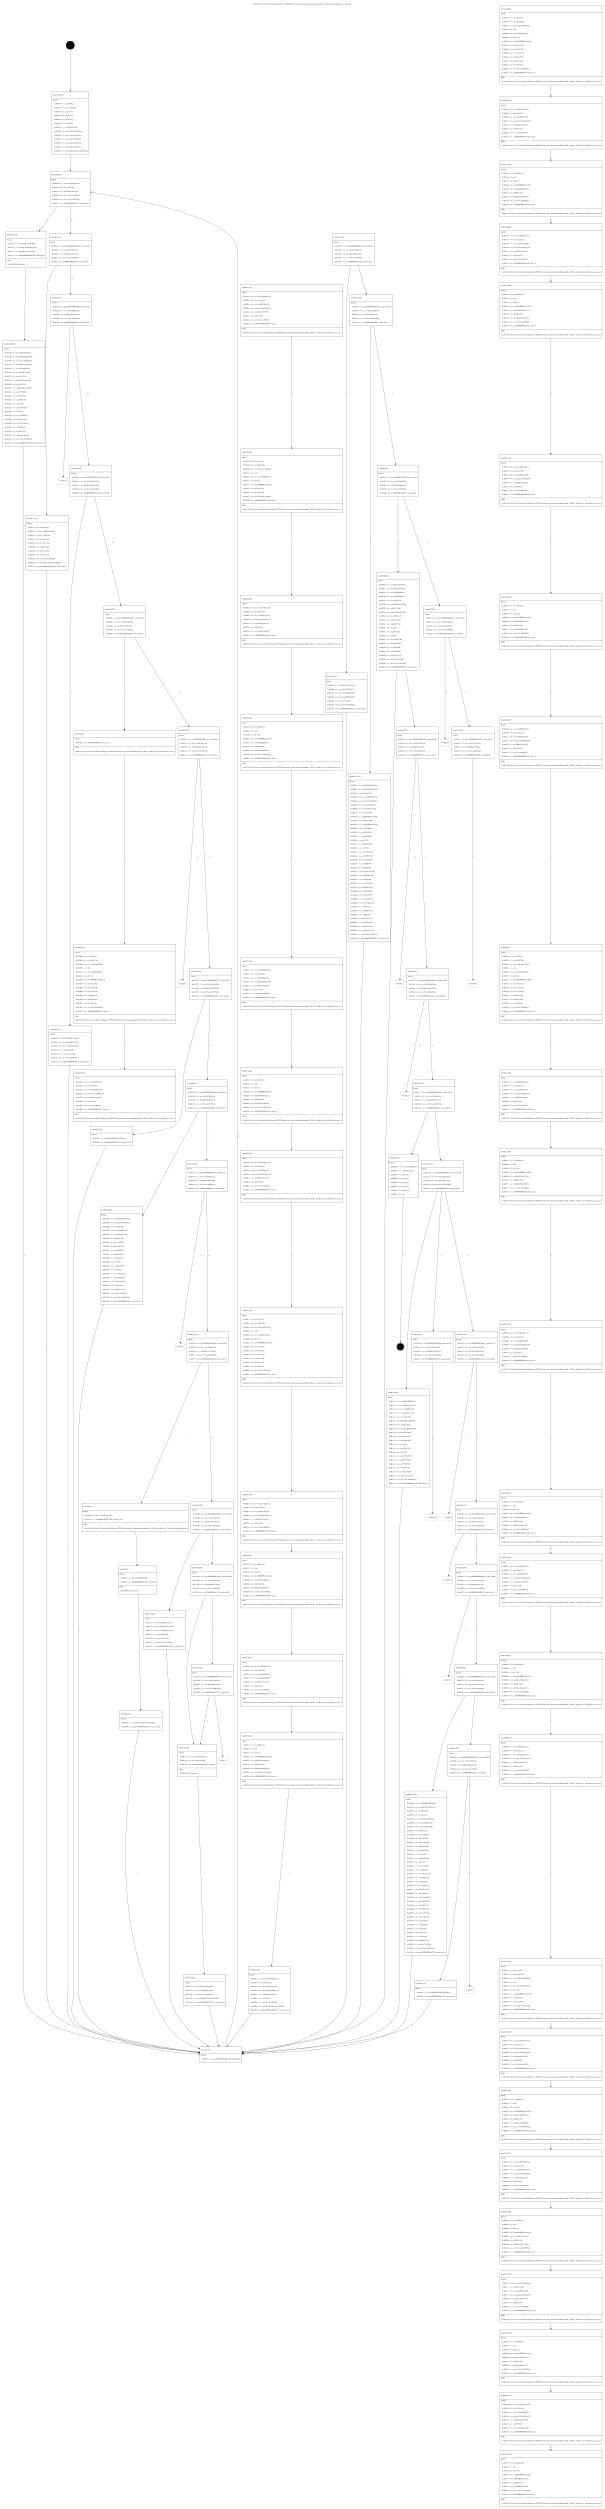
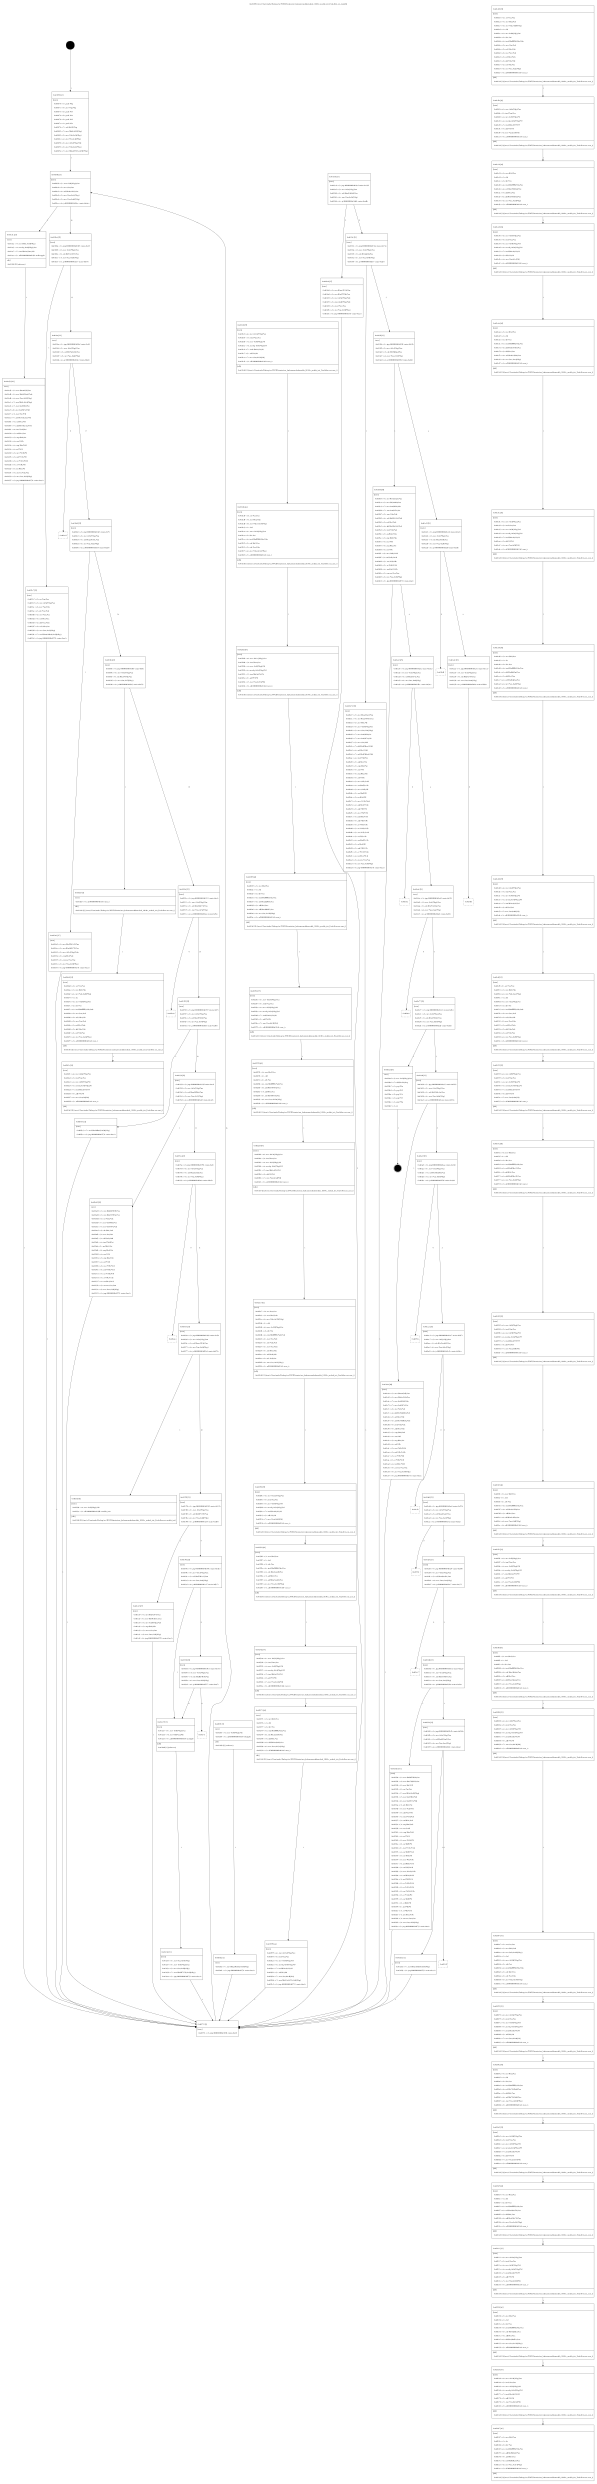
edge "0x401a90 [25]" -> "0x401ac2 [25]": now "0x401aa9 [25]" -> "0x401ac2 [25]"
edge "0x4023e8 [9]" -> "0x4023f1 [9]": removed, label "1"
